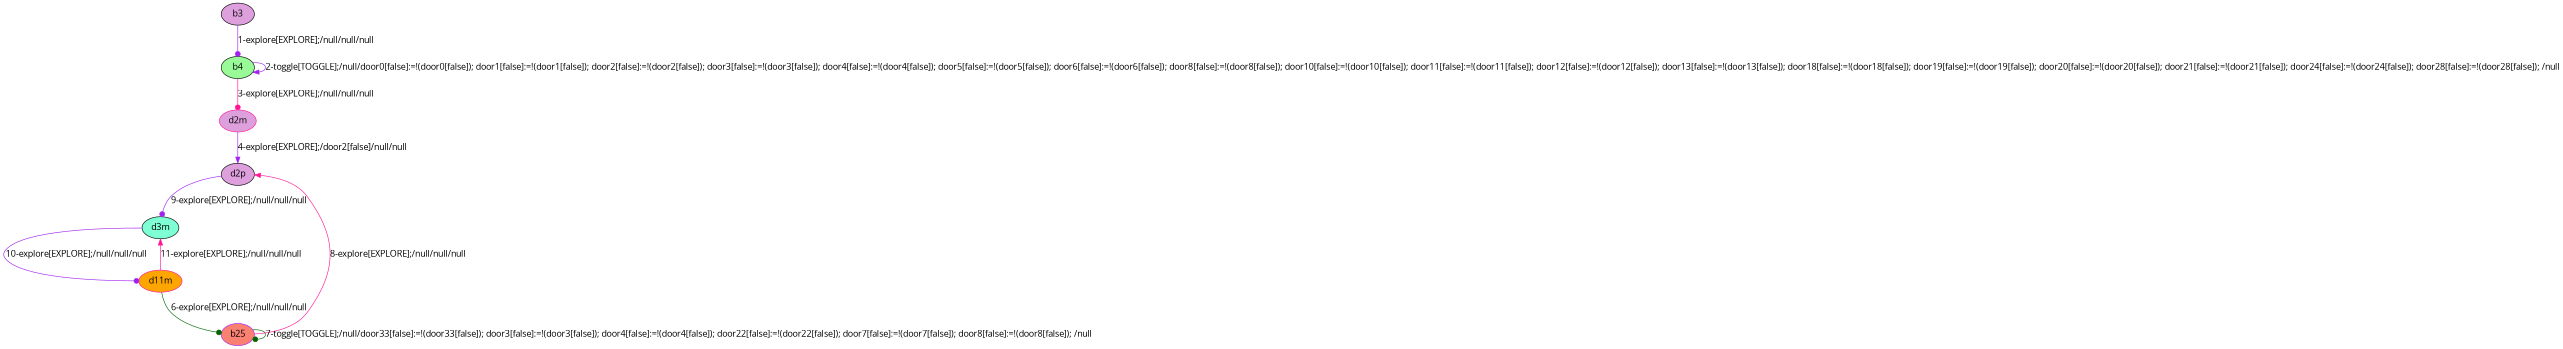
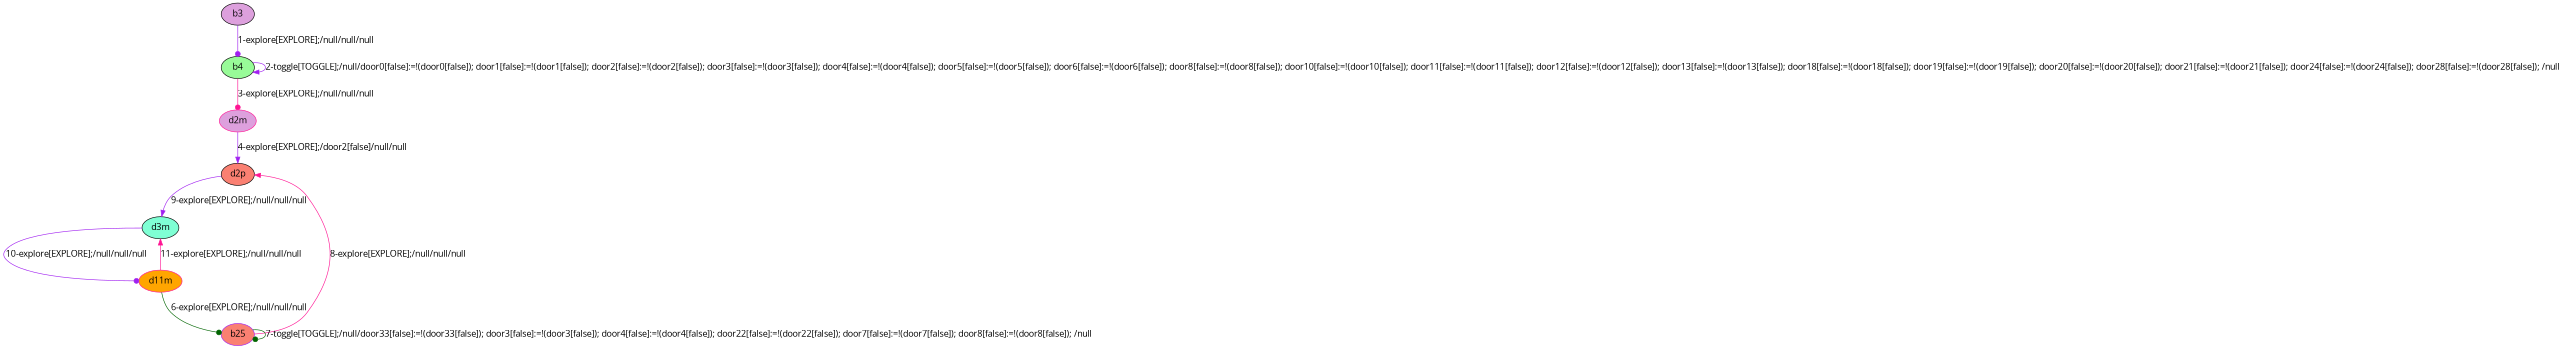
node "d2p": fillcolor plum -> salmon
edge "d2p" -> "d3m": arrowhead dot -> normal
